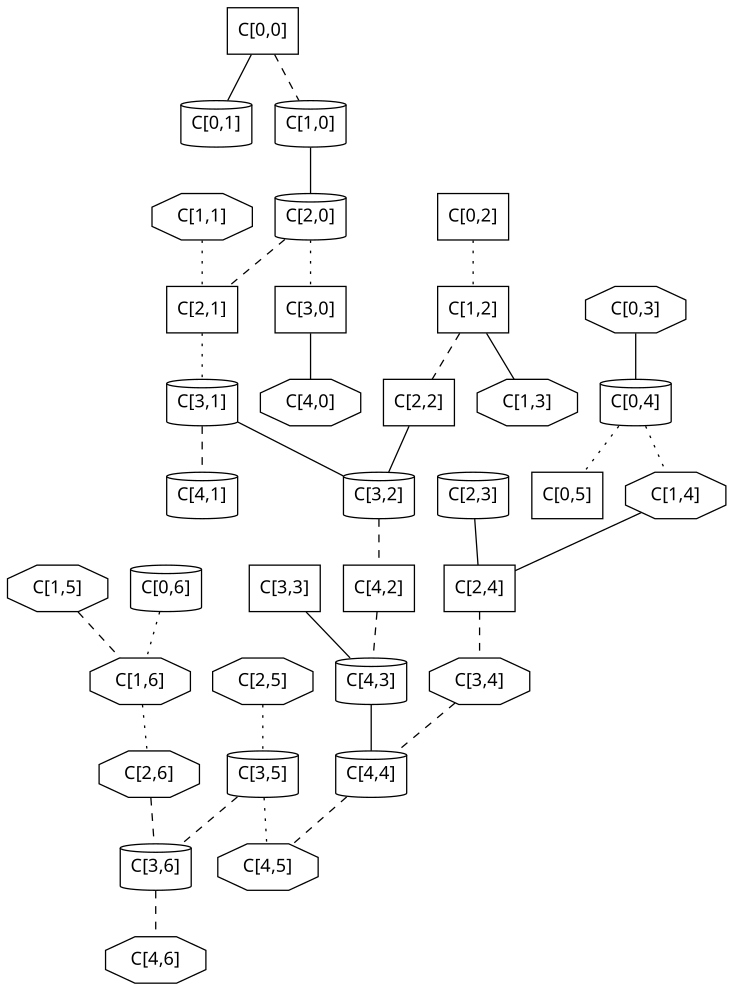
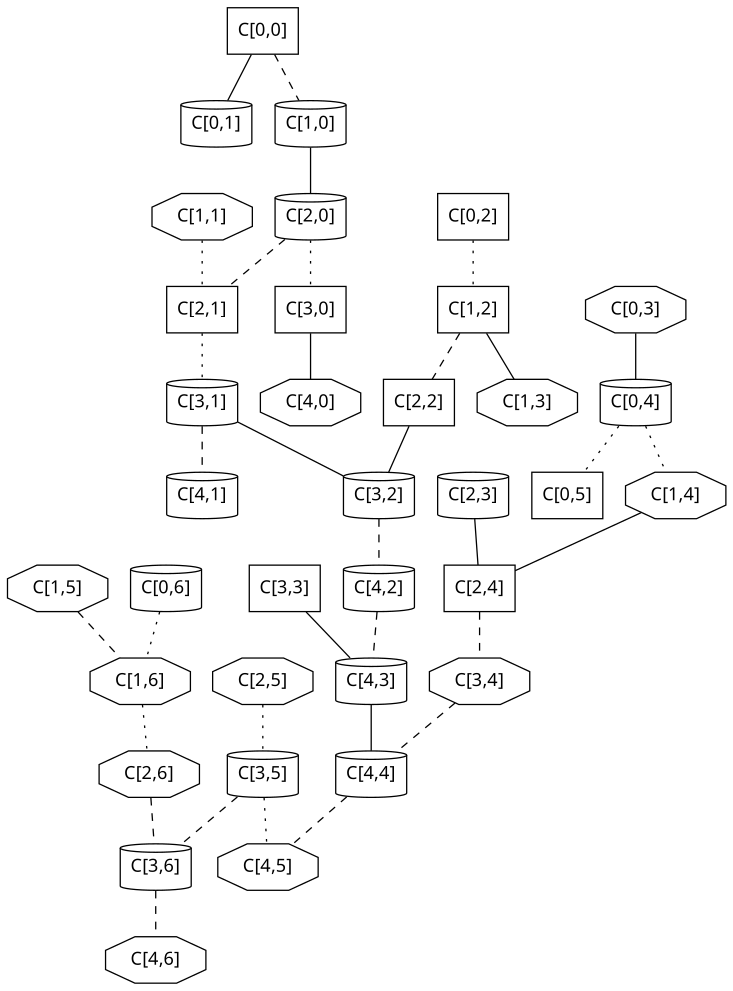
node "C[4,2]": shape box -> cylinder
